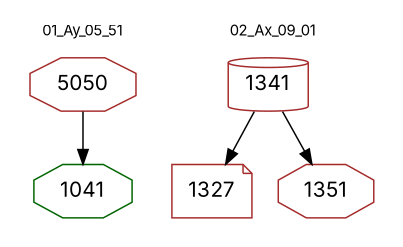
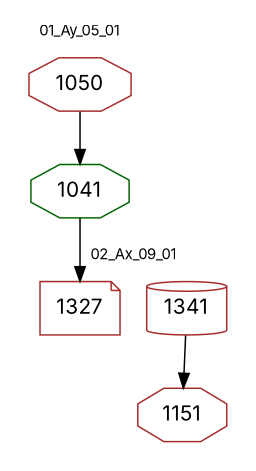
cluster "01_Ay_05_51": label "01_Ay_05_51" -> "01_Ay_05_01"
node "5050": label "5050" -> "1050"
edge "1341" -> "1327": now "1041" -> "1327"
node "1351": label "1351" -> "1151"
